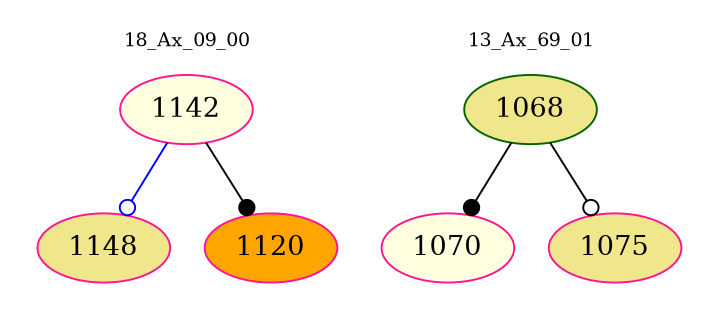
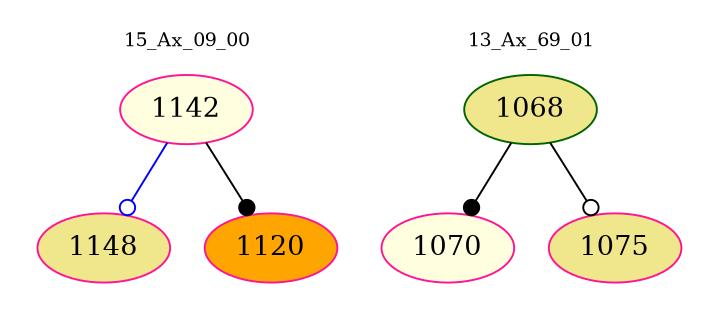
cluster "18_Ax_09_00": label "18_Ax_09_00" -> "15_Ax_09_00"
